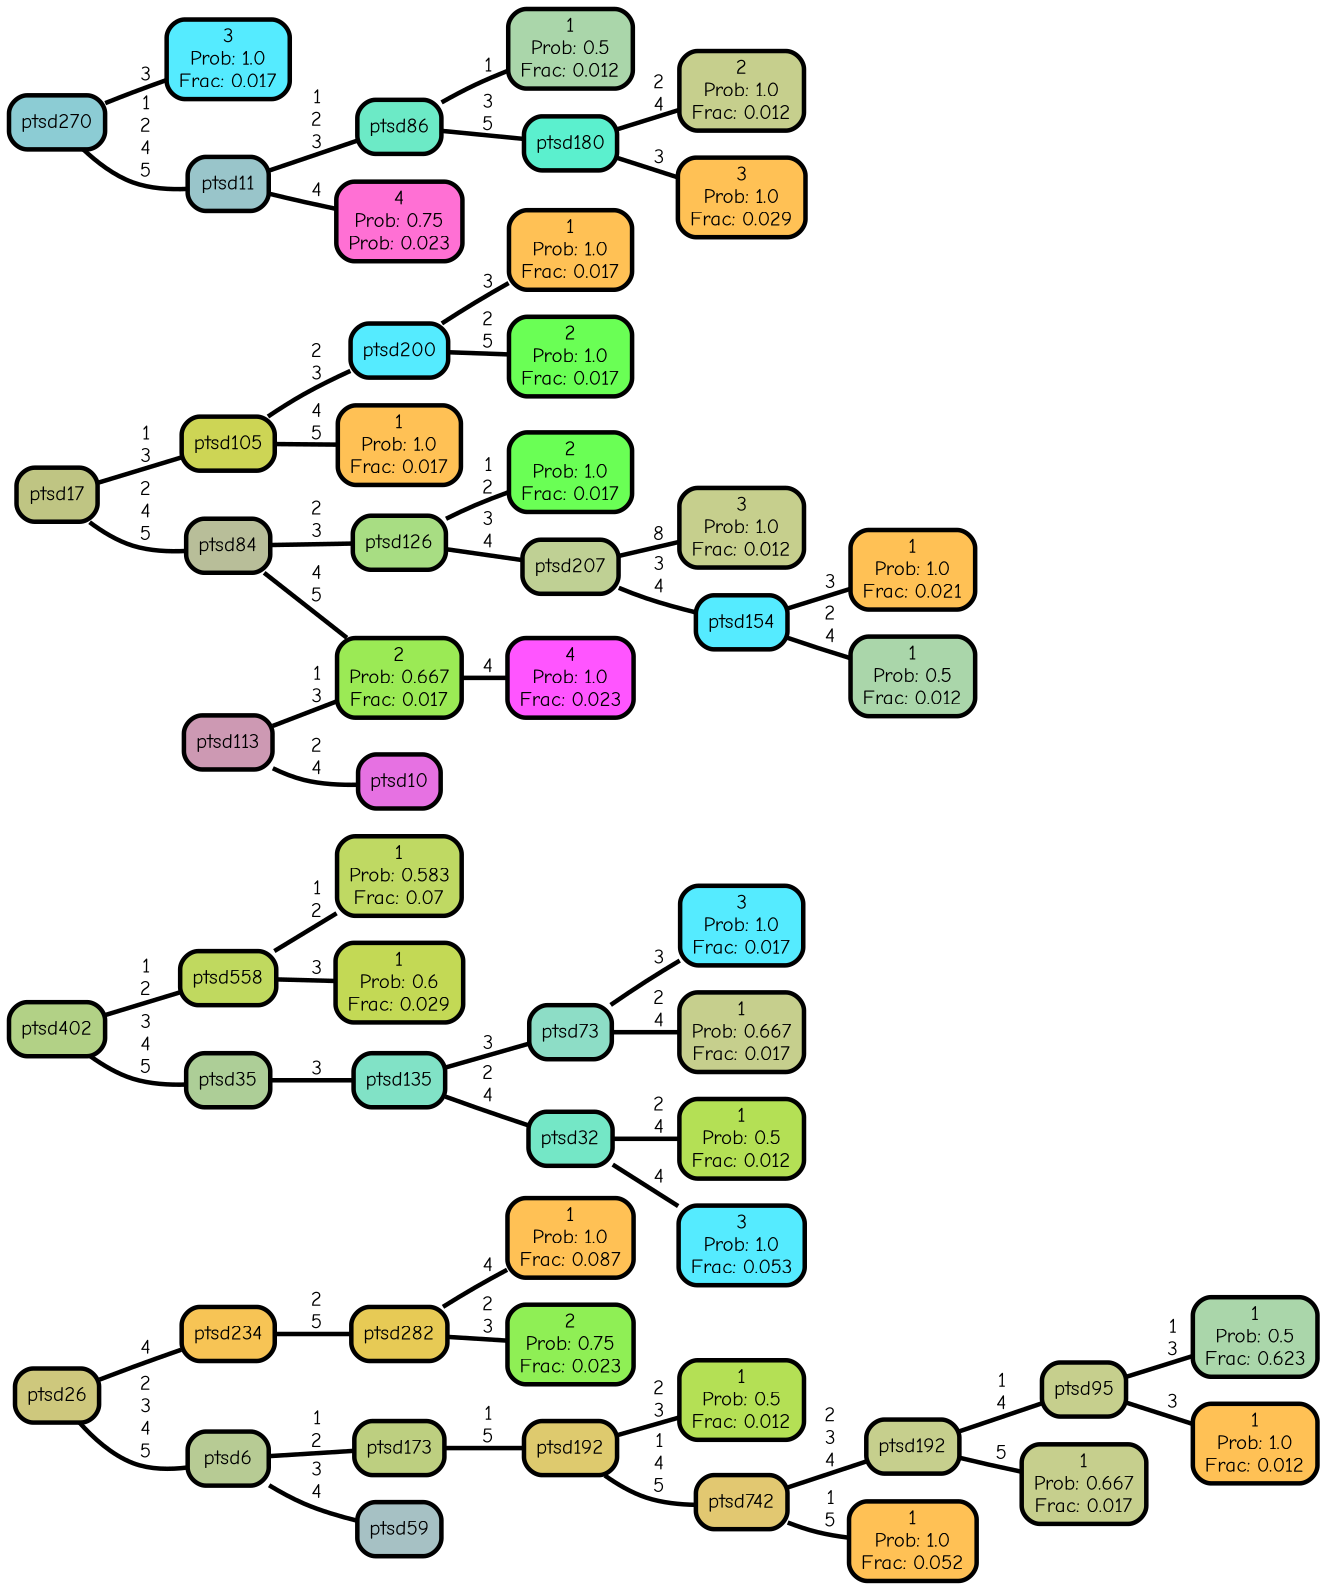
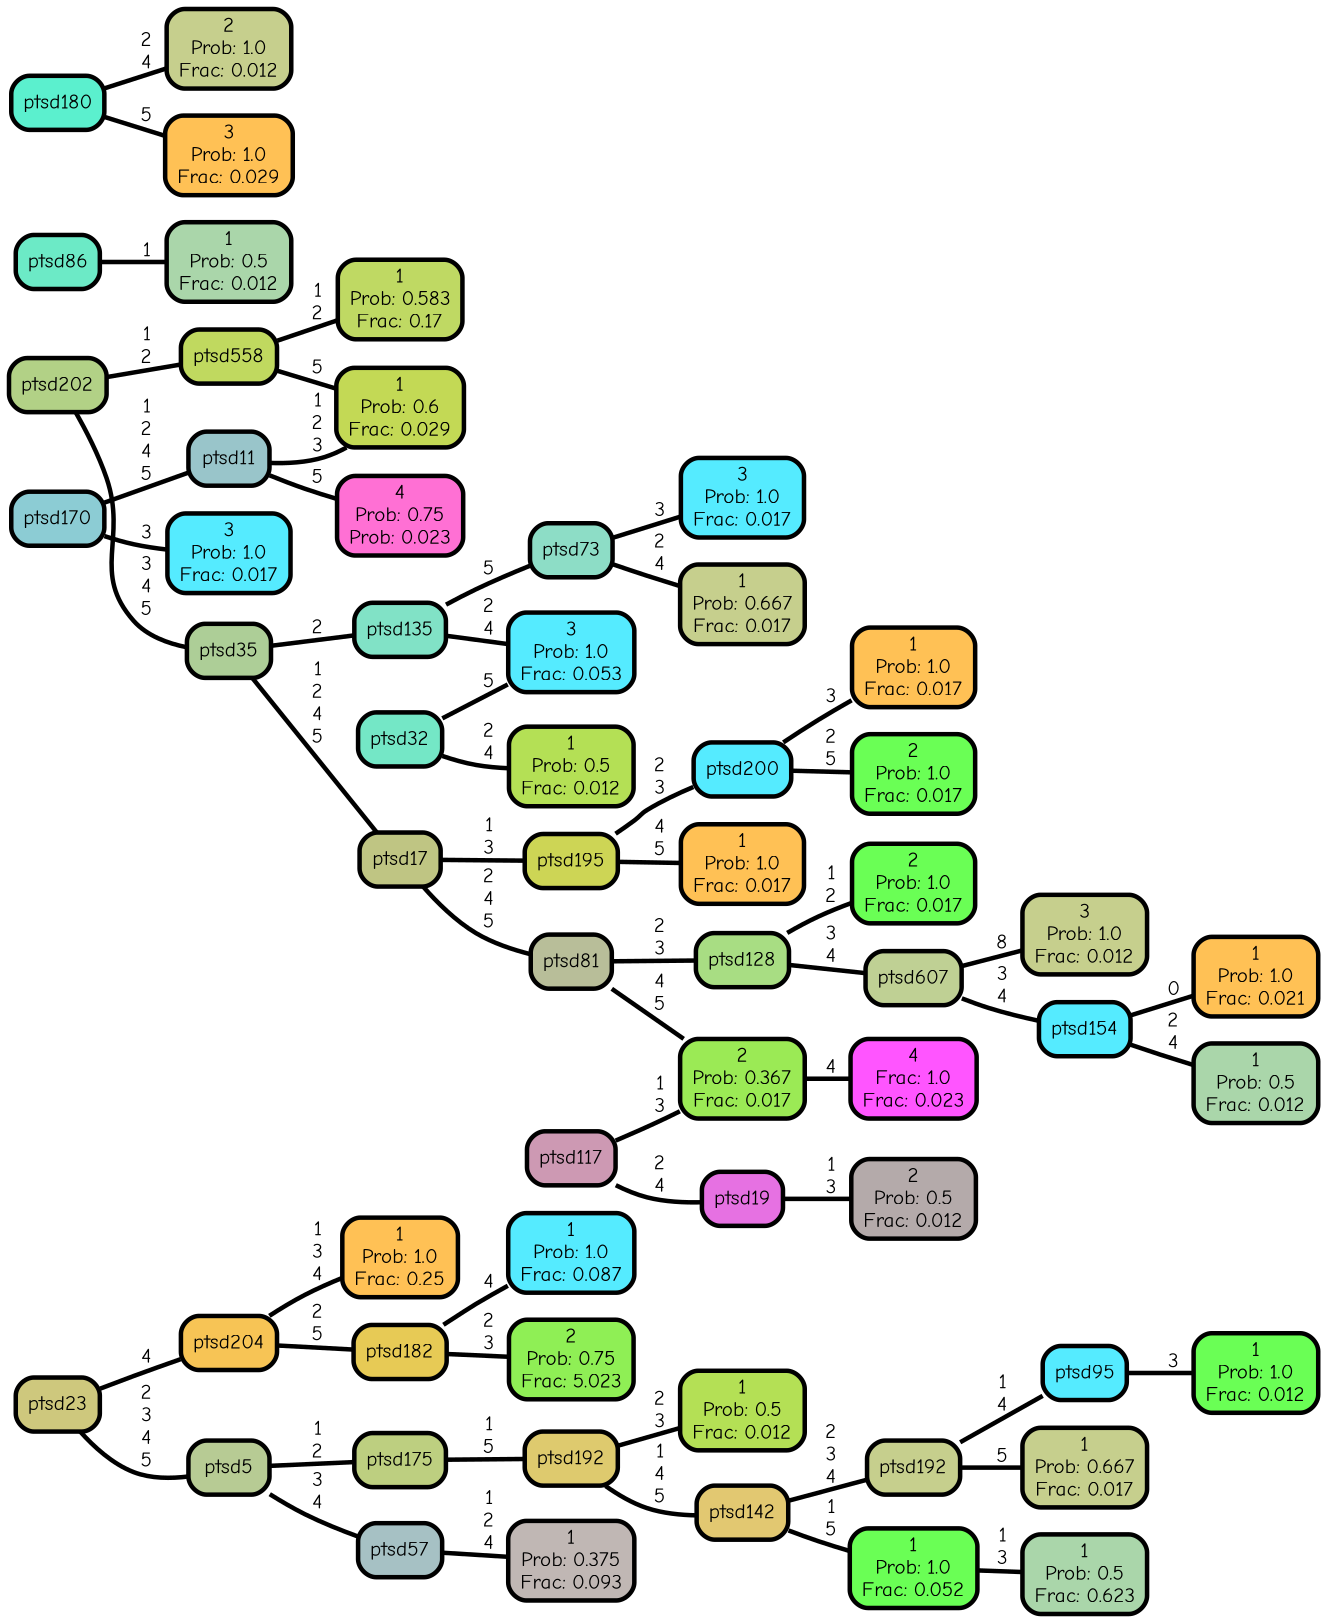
node "ptsd270": label "ptsd270" -> "ptsd170"
edge "ptsd86" -- "ptsd180": removed, label "3 5"
edge "ptsd86" -- "ptsd11": now "1 Prob: 0.6 Frac: 0.029" -- "ptsd11"
edge "ptsd180" -- "3 Prob: 1.0 Frac: 0.029": label " 3" -> " 5"
edge "ptsd11" -- "4 Prob: 0.75 Prob: 0.023": label " 4" -> " 5"
node "ptsd105": label "ptsd105" -> "ptsd195"
node "ptsd126": label "ptsd126" -> "ptsd128"
node "ptsd84": label "ptsd84" -> "ptsd81"
node "ptsd207": label "ptsd207" -> "ptsd607"
edge "1 Prob: 1.0 Frac: 0.021" -- "ptsd154": label " 3" -> " 0"
node "2 Prob: 0.667 Frac: 0.017": label "2 Prob: 0.667 Frac: 0.017" -> "2 Prob: 0.367 Frac: 0.017"
node "4 Prob: 1.0 Frac: 0.023": label "4 Prob: 1.0 Frac: 0.023" -> "4 Frac: 1.0 Frac: 0.023"
node "ptsd113": label "ptsd113" -> "ptsd117"
edge "ptsd35" -- "ptsd17": added, label "1 2 4 5"
node "ptsd10": label "ptsd10" -> "ptsd19"
node "1 Prob: 0.583 Frac: 0.07": label "1 Prob: 0.583 Frac: 0.07" -> "1 Prob: 0.583 Frac: 0.17"
edge "ptsd558" -- "1 Prob: 0.6 Frac: 0.029": label " 3" -> " 5"
node "ptsd402": label "ptsd402" -> "ptsd202"
edge "ptsd73" -- "ptsd135": label " 3" -> " 5"
edge "ptsd35" -- "ptsd135": label " 3" -> " 2"
edge "ptsd135" -- "ptsd32": now "ptsd135" -- "3 Prob: 1.0 Frac: 0.053"
edge "ptsd32" -- "3 Prob: 1.0 Frac: 0.053": label " 4" -> " 5"
node "2 Prob: 0.5 Frac: 0.012": added
node "1 Prob: 1.0 Frac: 0.087": fillcolor #ffc155 -> #55ebff
node "1 Prob: 1.0 Frac: 0.25": added
node "ptsd234": label "ptsd234" -> "ptsd204"
node "ptsd282": label "ptsd282" -> "ptsd182"
node "2 Prob: 0.75 Frac: 0.023": label "2 Prob: 0.75 Frac: 0.023" -> "2 Prob: 0.75 Frac: 5.023"
edge "1 Prob: 0.5 Frac: 0.623" -- "ptsd95": now "1 Prob: 0.5 Frac: 0.623" -- "1 Prob: 1.0 Frac: 0.052"
node "ptsd95": fillcolor #c6cf8d -> #55ebff
node "ptsd26": label "ptsd26" -> "ptsd23"
node "1 Prob: 1.0 Frac: 0.012": fillcolor #ffc155 -> #6aff55
node "ptsd173": label "ptsd173" -> "ptsd175"
node "ptsd6": label "ptsd6" -> "ptsd5"
node "ptsd742": label "ptsd742" -> "ptsd142"
node "ptsd59": label "ptsd59" -> "ptsd57"
node "1 Prob: 1.0 Frac: 0.052": fillcolor #ffc155 -> #6aff55
node "1 Prob: 0.375 Frac: 0.093": added
